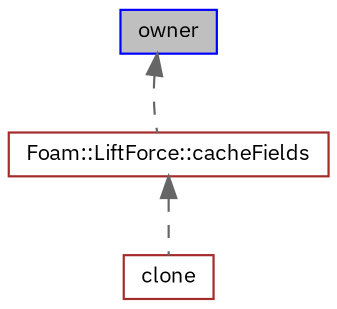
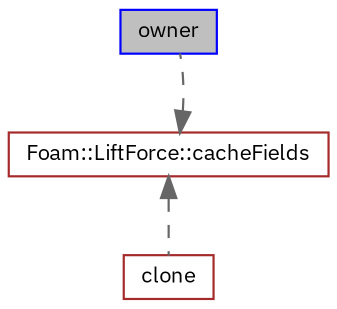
edge "Foam::LiftForce::cacheFields" -> "owner": reversed
